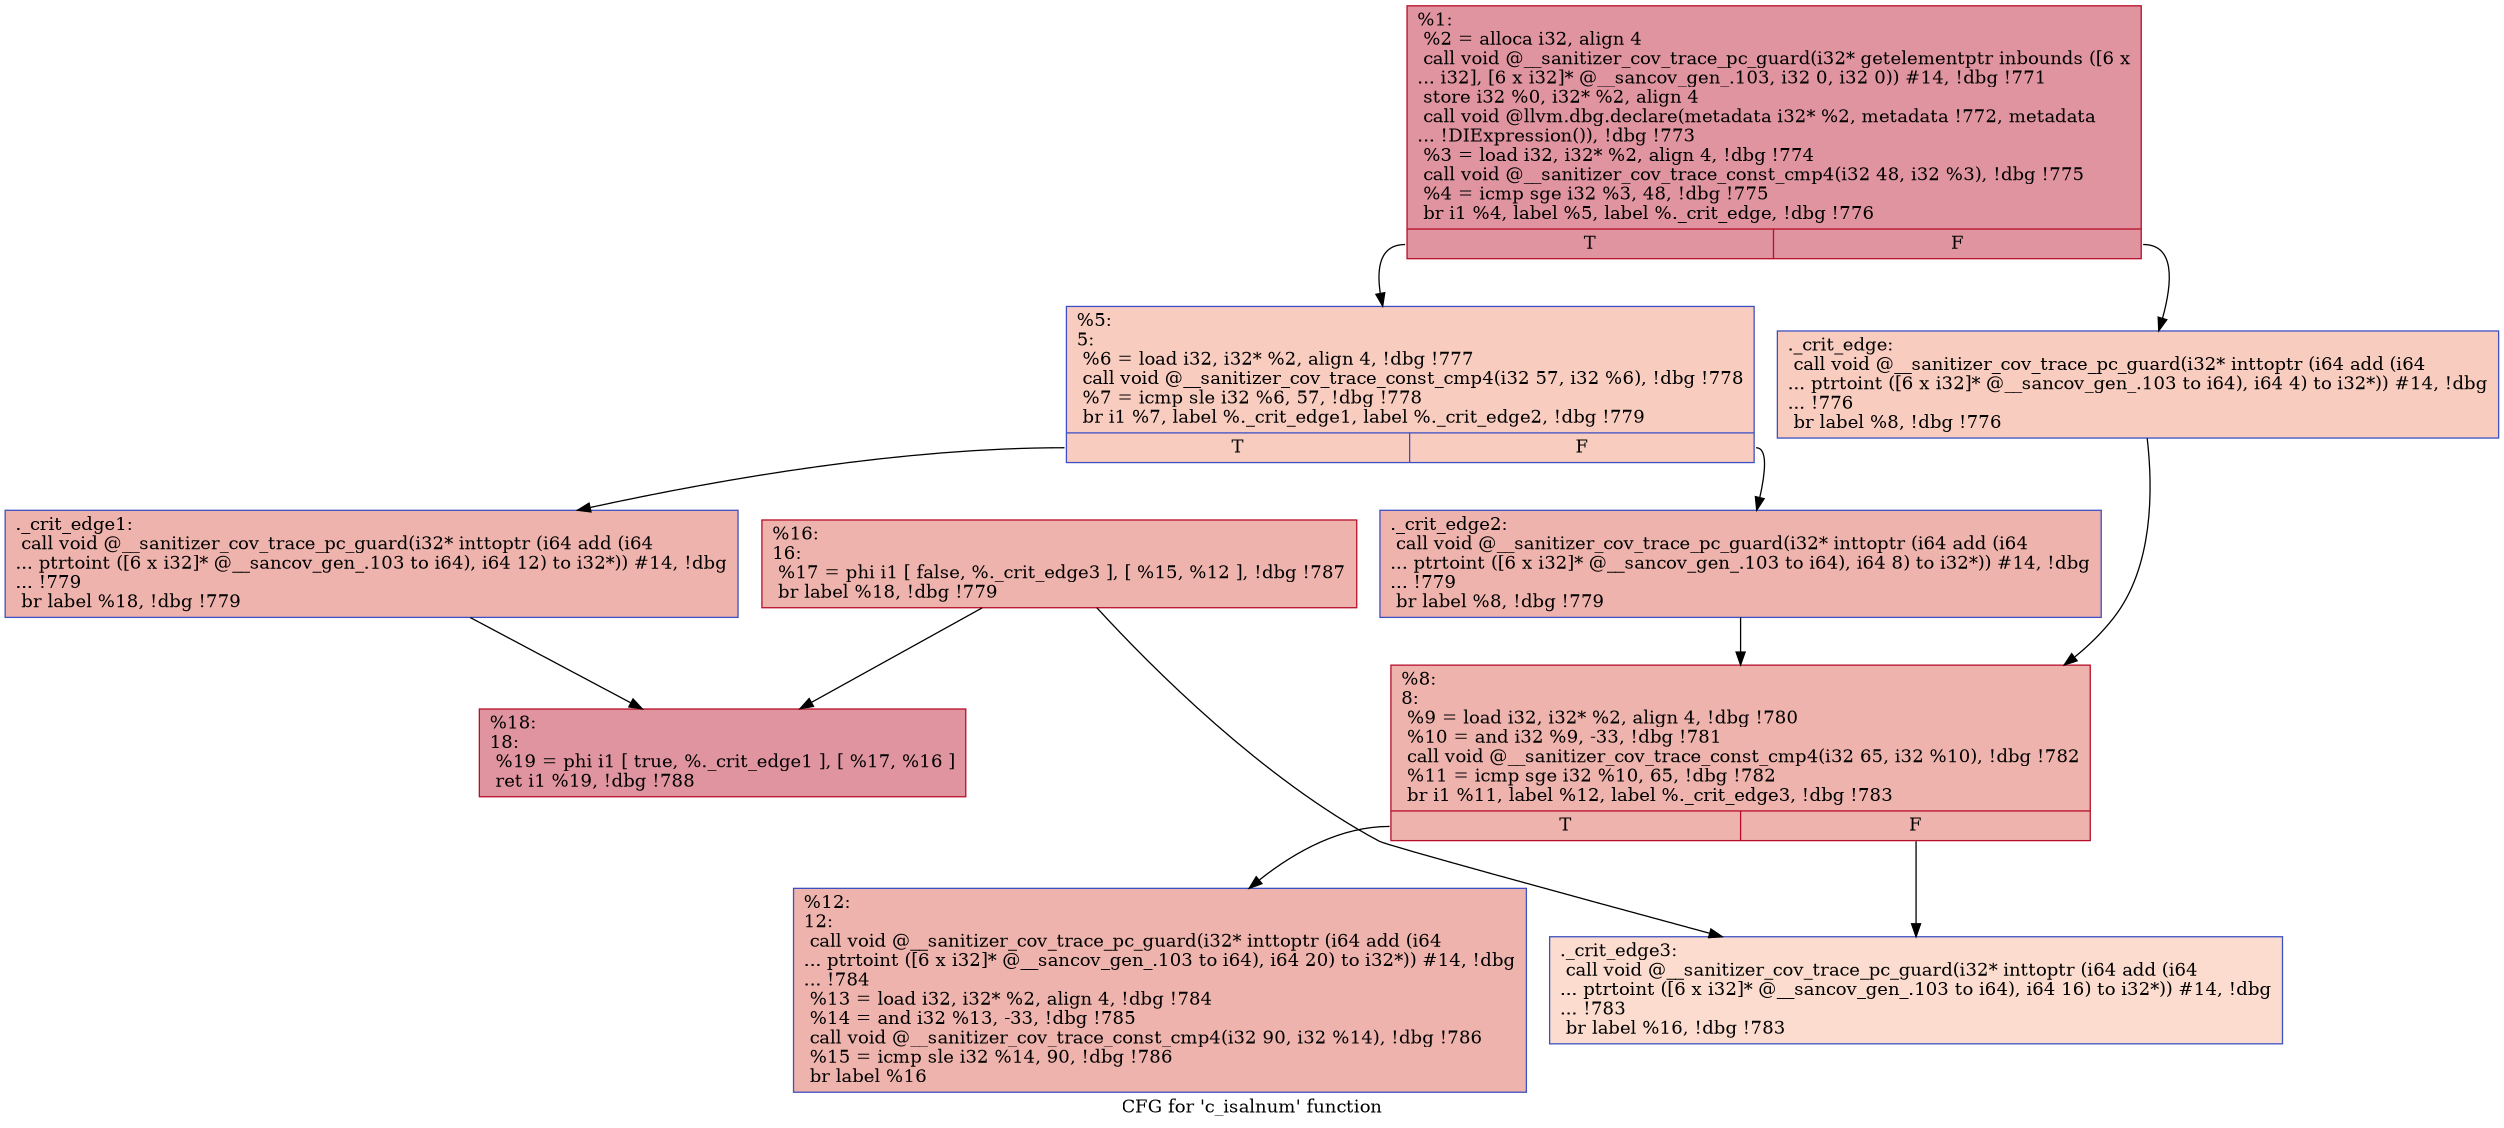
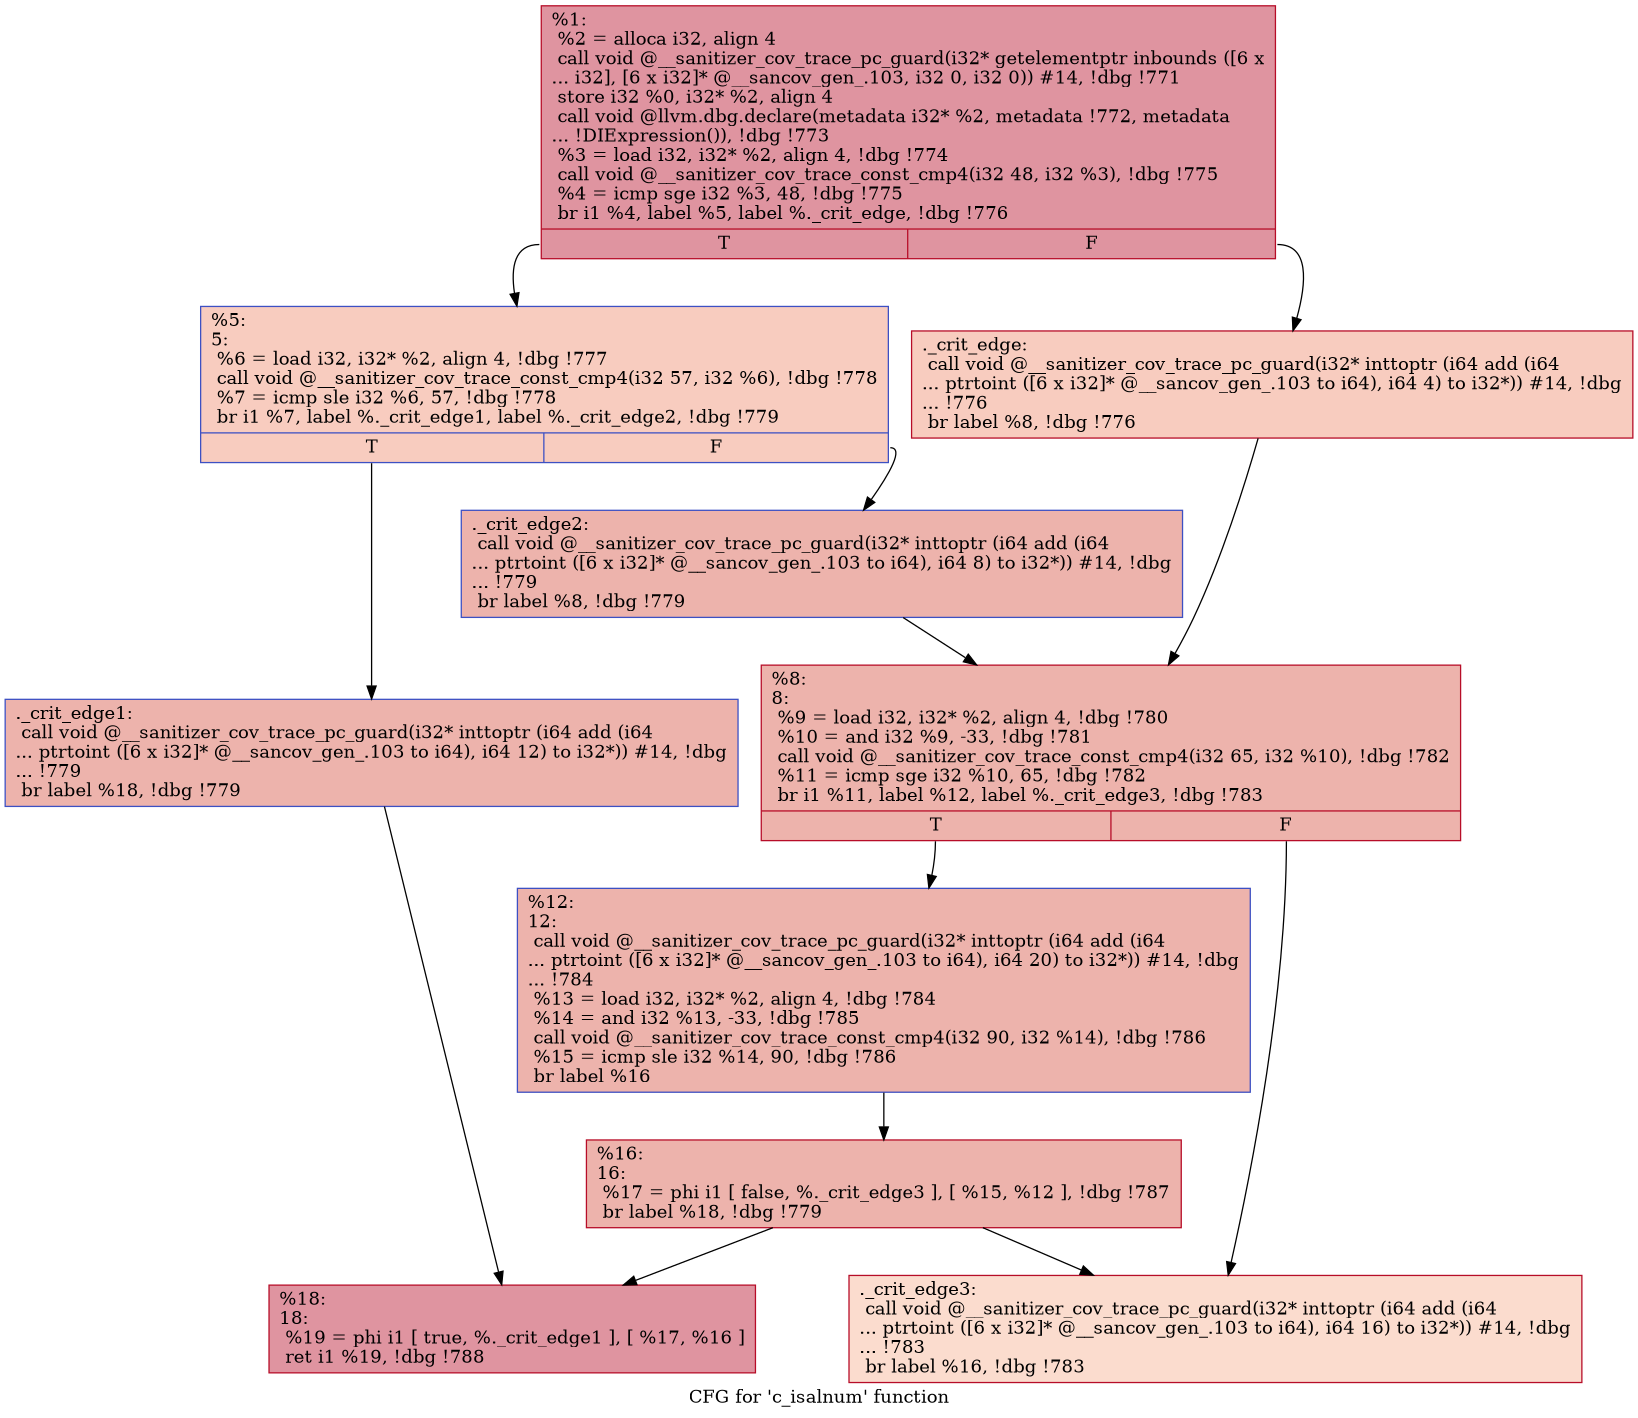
node "._crit_edge:": color #3d50c3ff -> #b70d28ff
node "._crit_edge3:": color #3d50c3ff -> #b70d28ff
edge "%12:" -> "%16:": added
